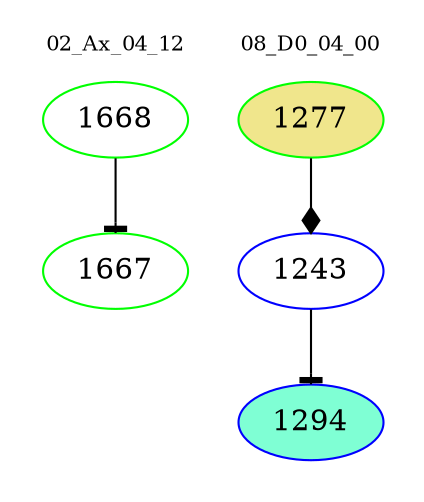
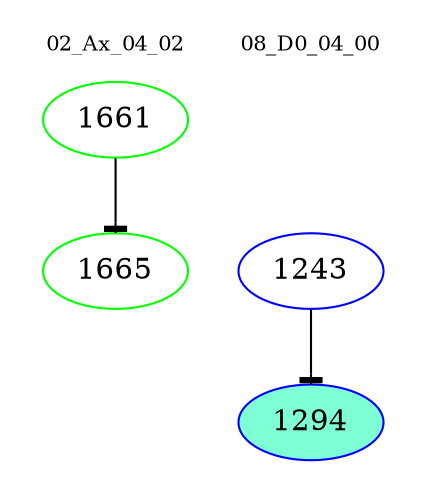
cluster "02_Ax_04_12": label "02_Ax_04_12" -> "02_Ax_04_02"
node "1668": label "1668" -> "1661"
node "1277": removed
node "1667": label "1667" -> "1665"
